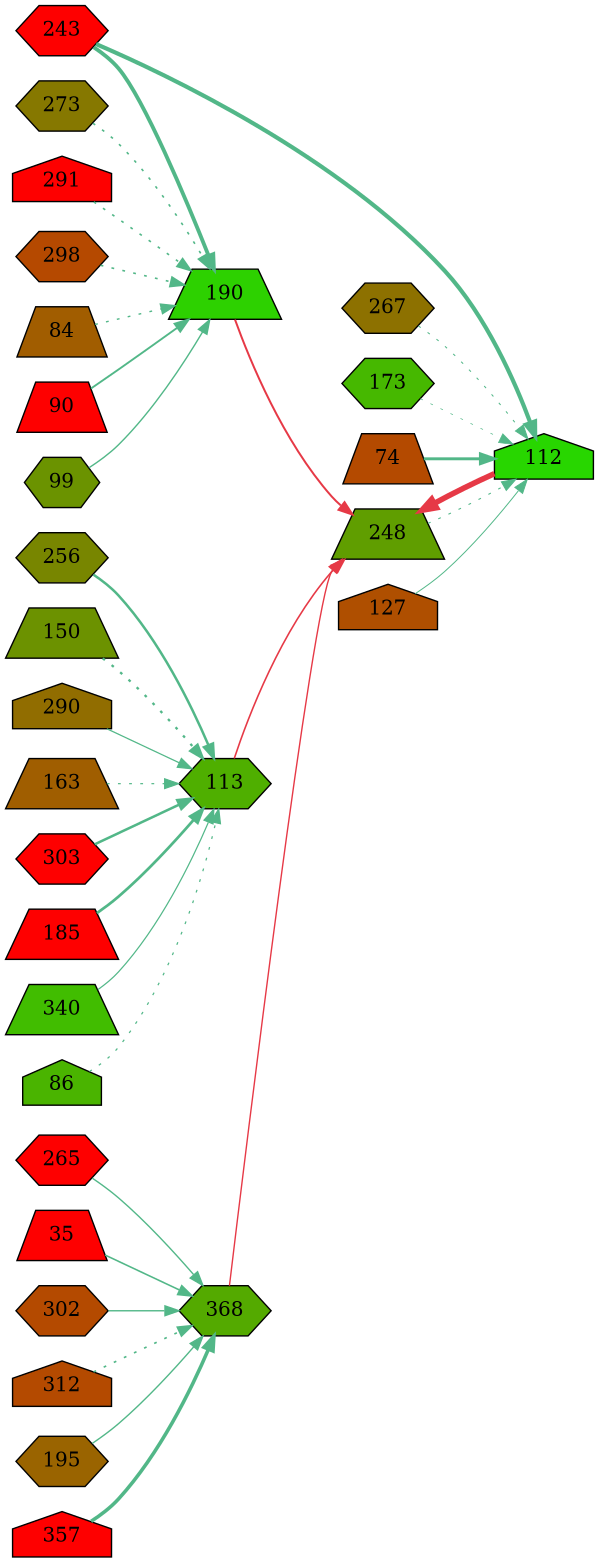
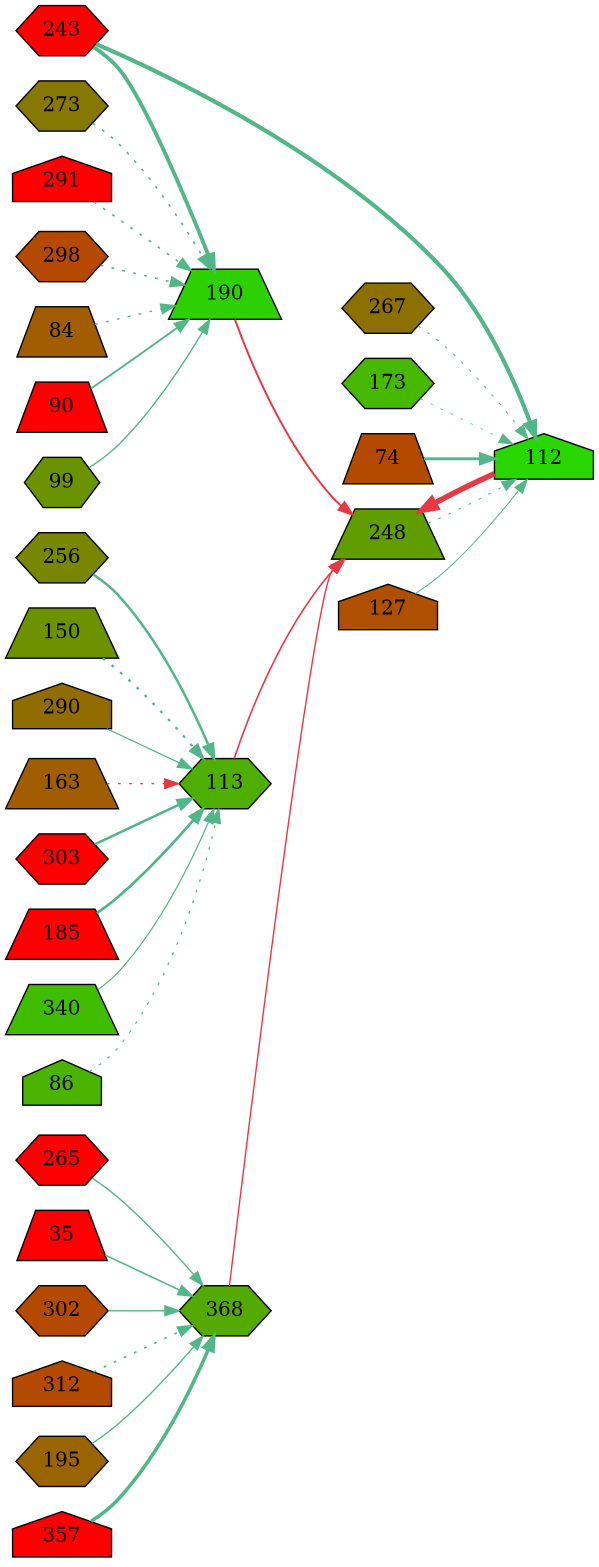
edge "163" -> "113": color #52b788 -> #e63946
